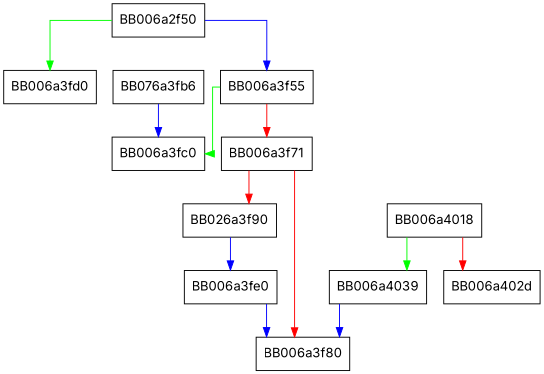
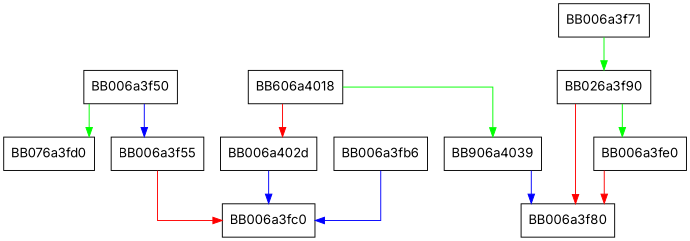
node "BB006a2f50": label "BB006a2f50" -> "BB006a3f50"
node "BB006a3fd0": label "BB006a3fd0" -> "BB076a3fd0"
node "BB076a3fb6": label "BB076a3fb6" -> "BB006a3fb6"
edge "BB006a3f55" -> "BB006a3f71": removed
edge "BB006a3f55" -> "BB006a3fc0": color green -> red
edge "BB006a3f71" -> "BB026a3f90": color red -> green
edge "BB006a402d" -> "BB006a3fc0": added
node "BB006a4018": label "BB006a4018" -> "BB606a4018"
edge "BB026a3f90" -> "BB006a3fe0": color blue -> green
edge "BB006a3f71" -> "BB006a3f80": now "BB026a3f90" -> "BB006a3f80"
node "BB006a4039": label "BB006a4039" -> "BB906a4039"
edge "BB006a3fe0" -> "BB006a3f80": color blue -> red
